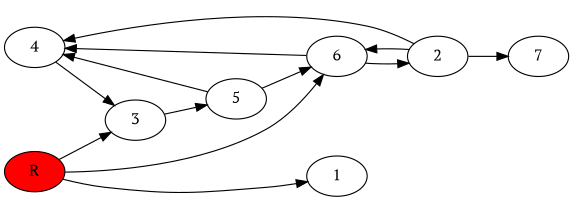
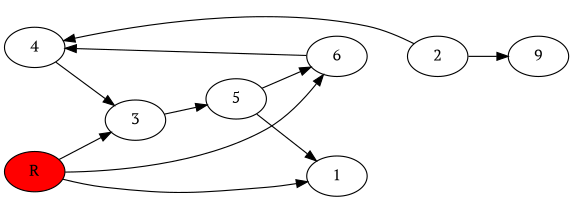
edge "2" -> "6": removed
node "7": label "7" -> "9"
edge "6" -> "2": removed
edge "5" -> "4": now "5" -> "1"
